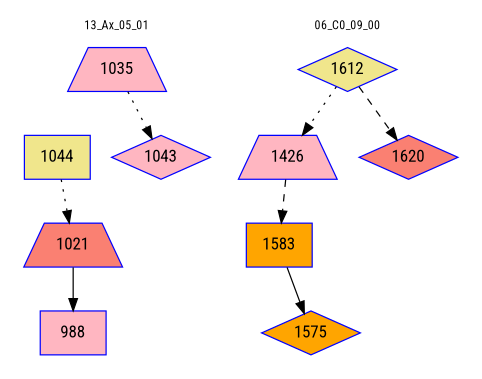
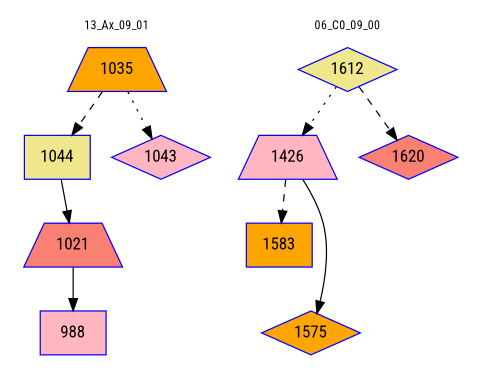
cluster "13_Ax_05_01": label "13_Ax_05_01" -> "13_Ax_09_01"
node "1035": fillcolor lightpink -> orange
edge "1035" -> "1044": added
edge "1044" -> "1021": style dotted -> solid
edge "1583" -> "1575": now "1426" -> "1575"
